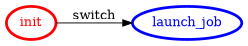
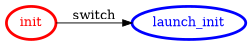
node "launch_job": label "launch_job" -> "launch_init"
